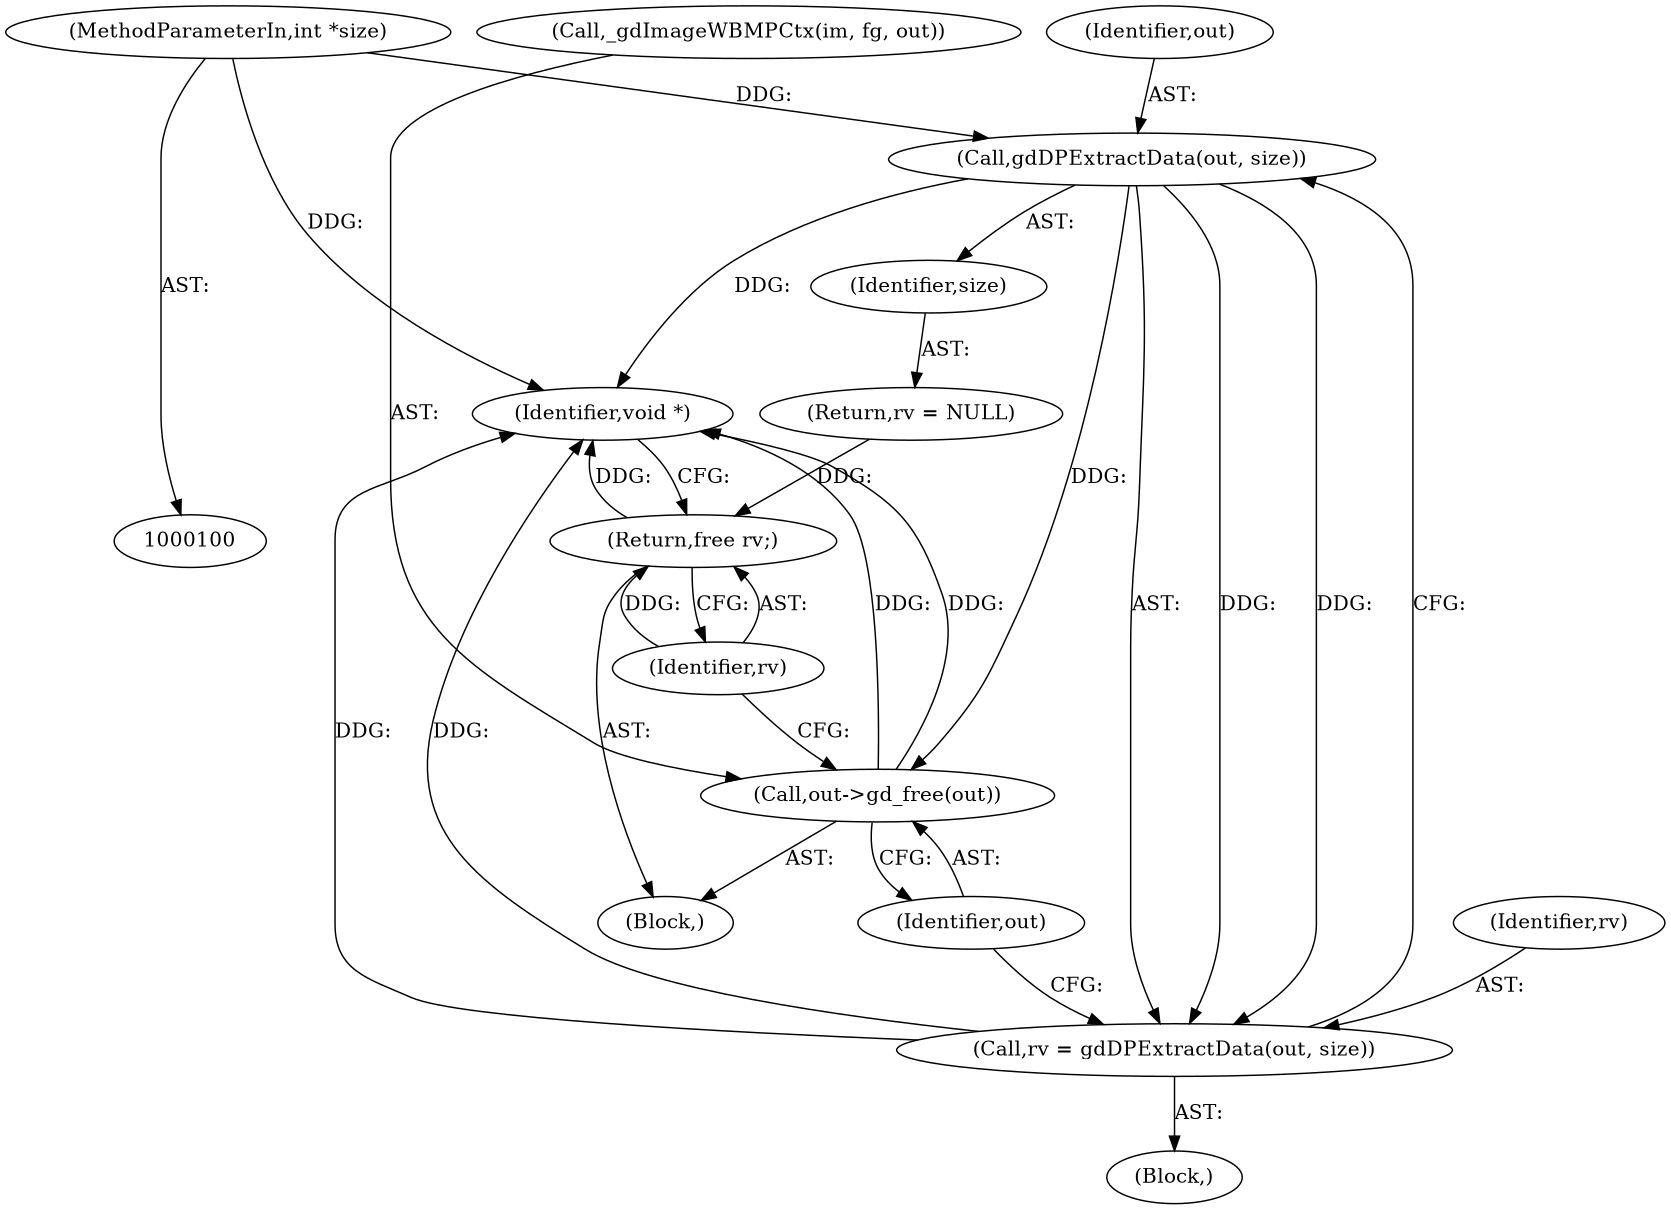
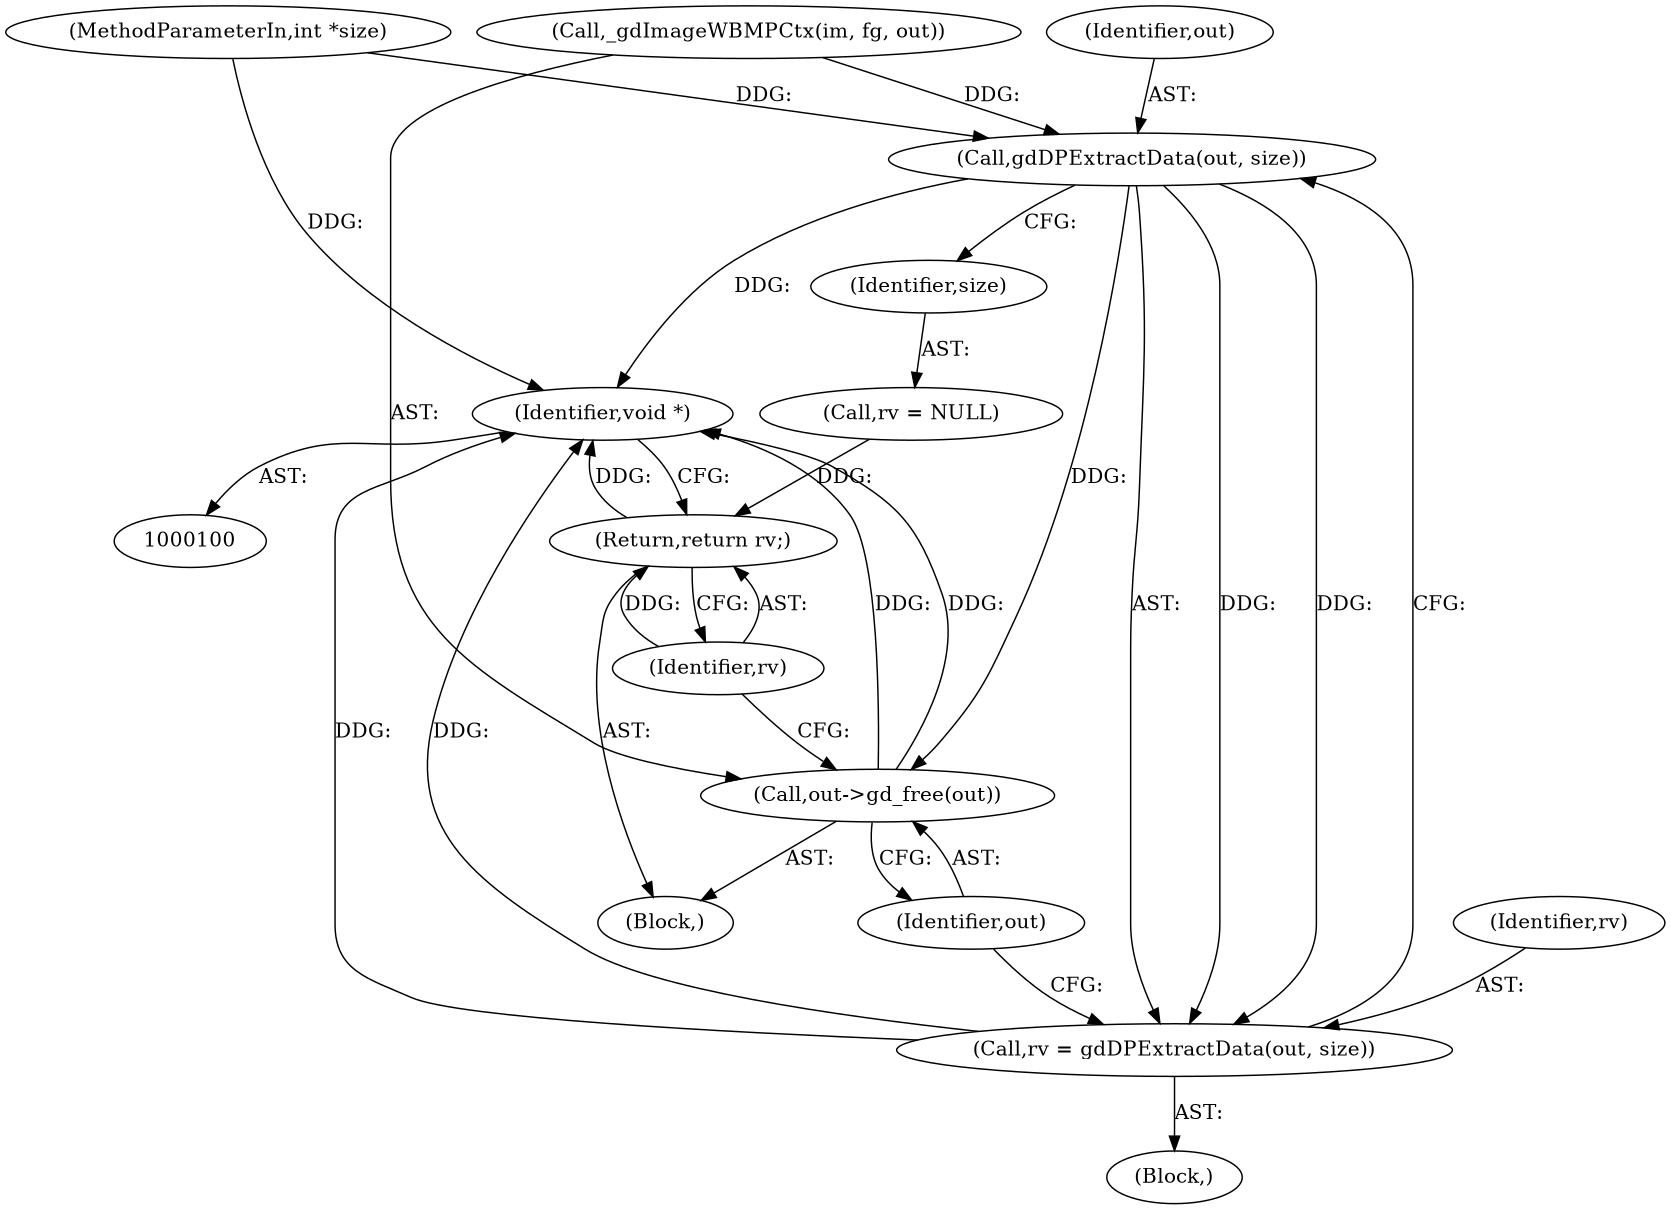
edge "(Call,_gdImageWBMPCtx(im, fg, out))" -> "(Call,gdDPExtractData(out, size))": added, label "DDG:"
edge "(Call,gdDPExtractData(out, size))" -> "(Identifier,size)": label "AST: " -> "CFG: "
edge "(MethodParameterIn,int *size)" -> "1000100": now "(Identifier,void *)" -> "1000100"
node "(Return,rv = NULL)": label "(Return,rv = NULL)" -> "(Call,rv = NULL)"
node "(Return,free rv;)": label "(Return,free rv;)" -> "(Return,return rv;)"
